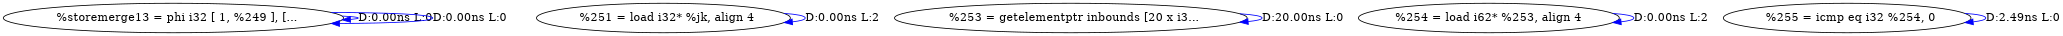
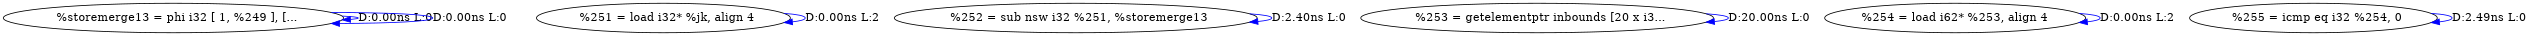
node "%252 = sub nsw i32 %251, %storemerge13": added
